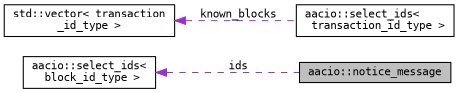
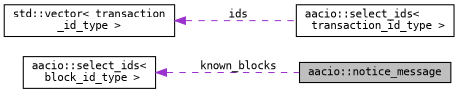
edge "aacio::select_ids< transaction_id_type >" -> "std::vector< transaction _id_type >": label " known_blocks" -> " ids"
edge "aacio::notice_message" -> "aacio::select_ids< block_id_type >": label " ids" -> " known_blocks"
